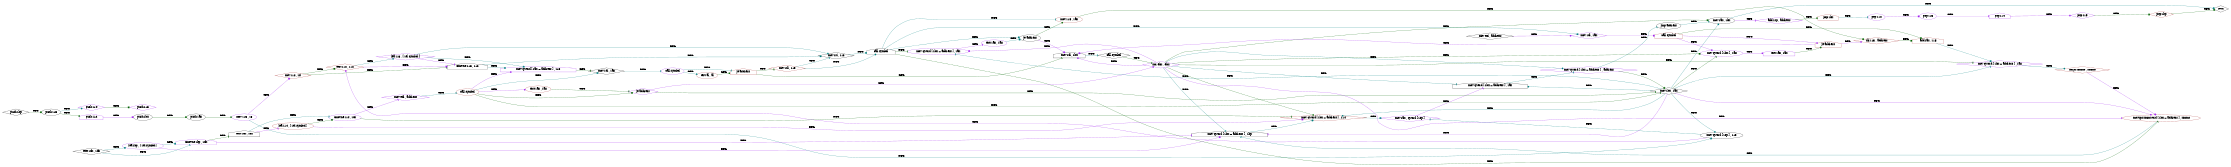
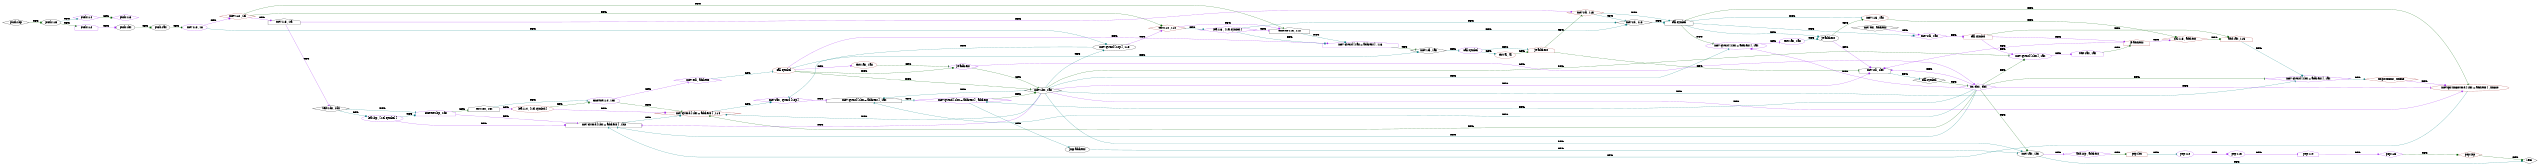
node "mov r15 , rdi": added
edge "mov rbx , rax" -> "mov rdi , rbx": added, label "DFG"
